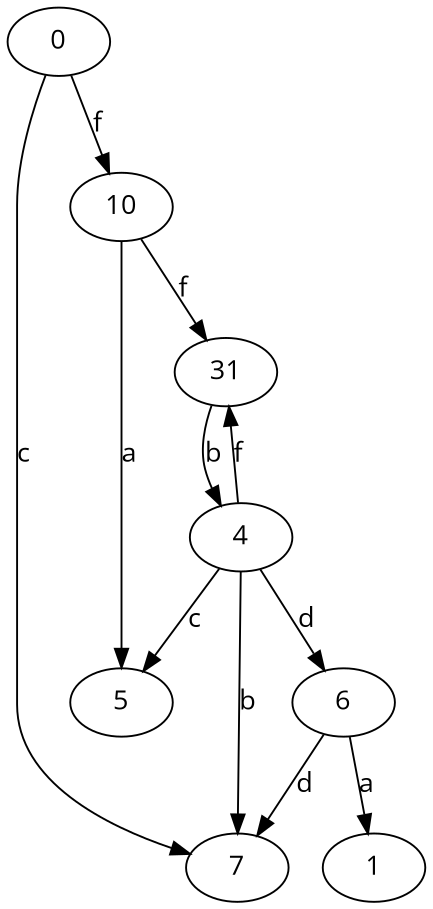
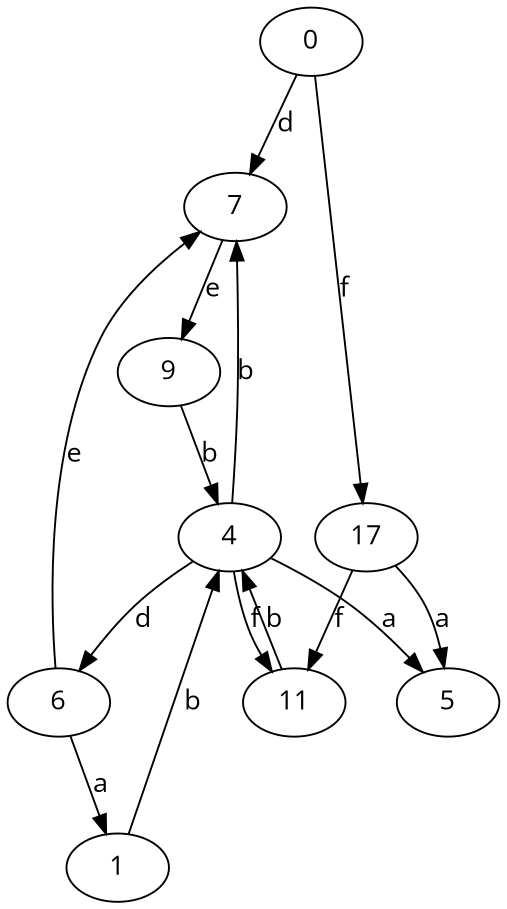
node "10": label "10" -> "17"
node "9": added
node "31": label "31" -> "11"
edge "0" -> "7": label "c" -> "d"
edge "4" -> "5": label "c" -> "a"
edge "1" -> "4": added, label "b"
edge "6" -> "7": label "d" -> "e"
